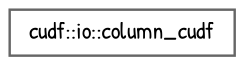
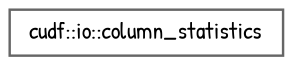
node "cudf::io::column_cudf": label "cudf::io::column_cudf" -> "cudf::io::column_statistics"
